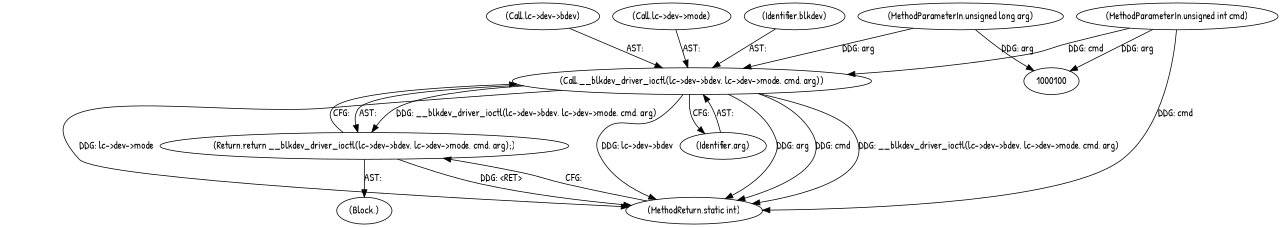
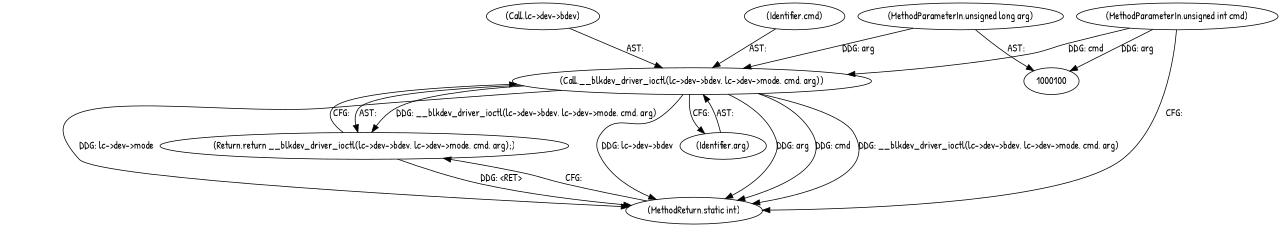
node "(Call,lc->dev->mode)": removed
node "(Identifier,blkdev)": label "(Identifier,blkdev)" -> "(Identifier,cmd)"
edge "(MethodParameterIn,unsigned long arg)" -> "1000100": label "DDG: arg" -> "AST: "
edge "(MethodParameterIn,unsigned int cmd)" -> "(MethodReturn,static int)": label "DDG: cmd" -> "CFG: "
node "(Block,)": removed
